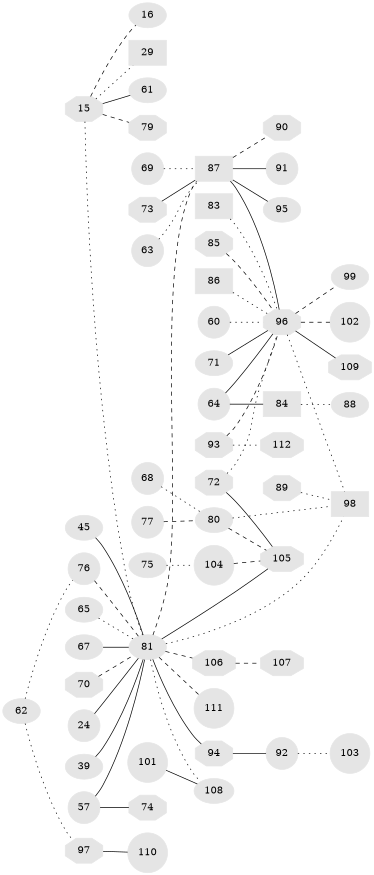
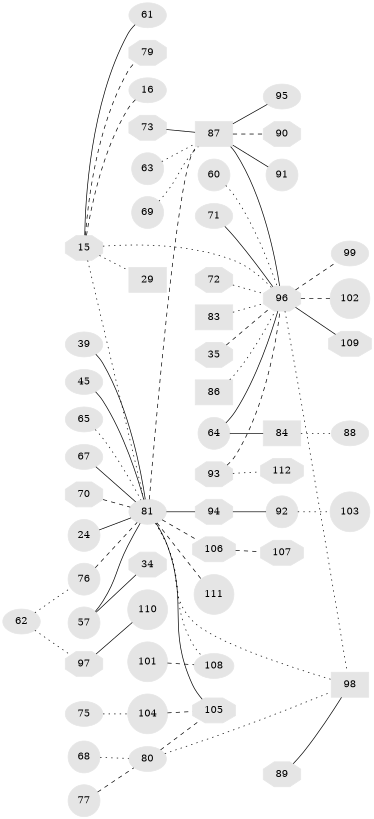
node "85": label "85" -> "35"
edge "15" -- "96": added
edge "89" -- "98": style dotted -> solid
edge "72" -- "105": removed
edge "101" -- "108": style solid -> dashed
node "74": label "74" -> "34"
